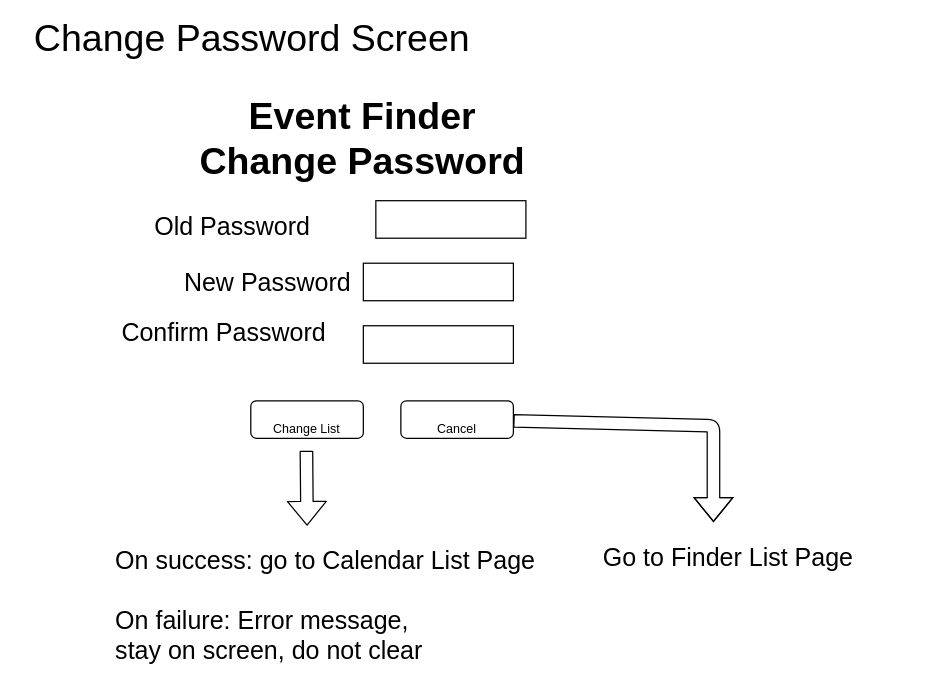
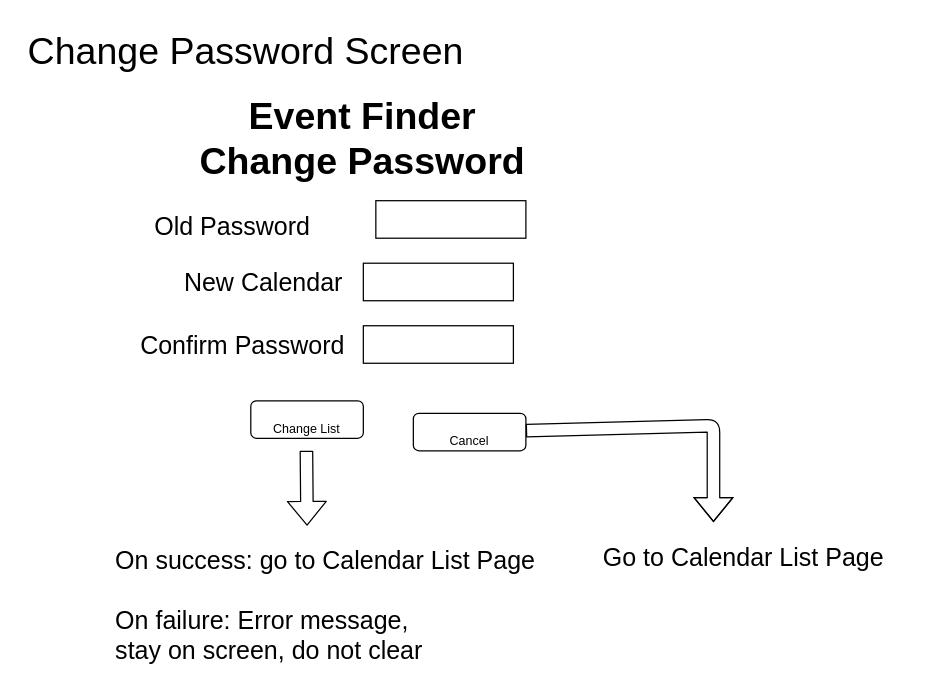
node "Change Password Screen": moved (257, 38) -> (251, 51)
node "New Password": label "New Password" -> "New Calendar"
node "Confirm Password": moved (232, 332) -> (251, 344)
node "Cancel": moved (457, 419) -> (469, 432)
node "Go to Finder List Page": label "Go to Finder List Page" -> "Go to Calendar List Page"
